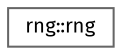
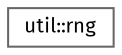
node "rng::rng": label "rng::rng" -> "util::rng"
